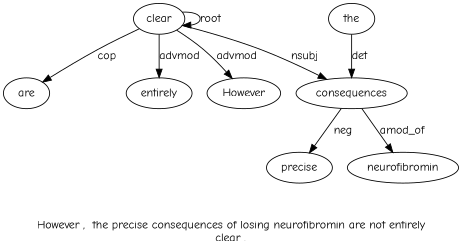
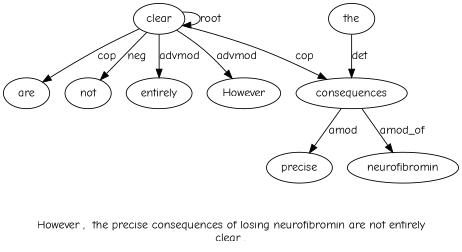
edge "clear" -> "consequences": label "nsubj" -> "cop"
node "not": added
edge "consequences" -> "precise": label "neg" -> "amod"
